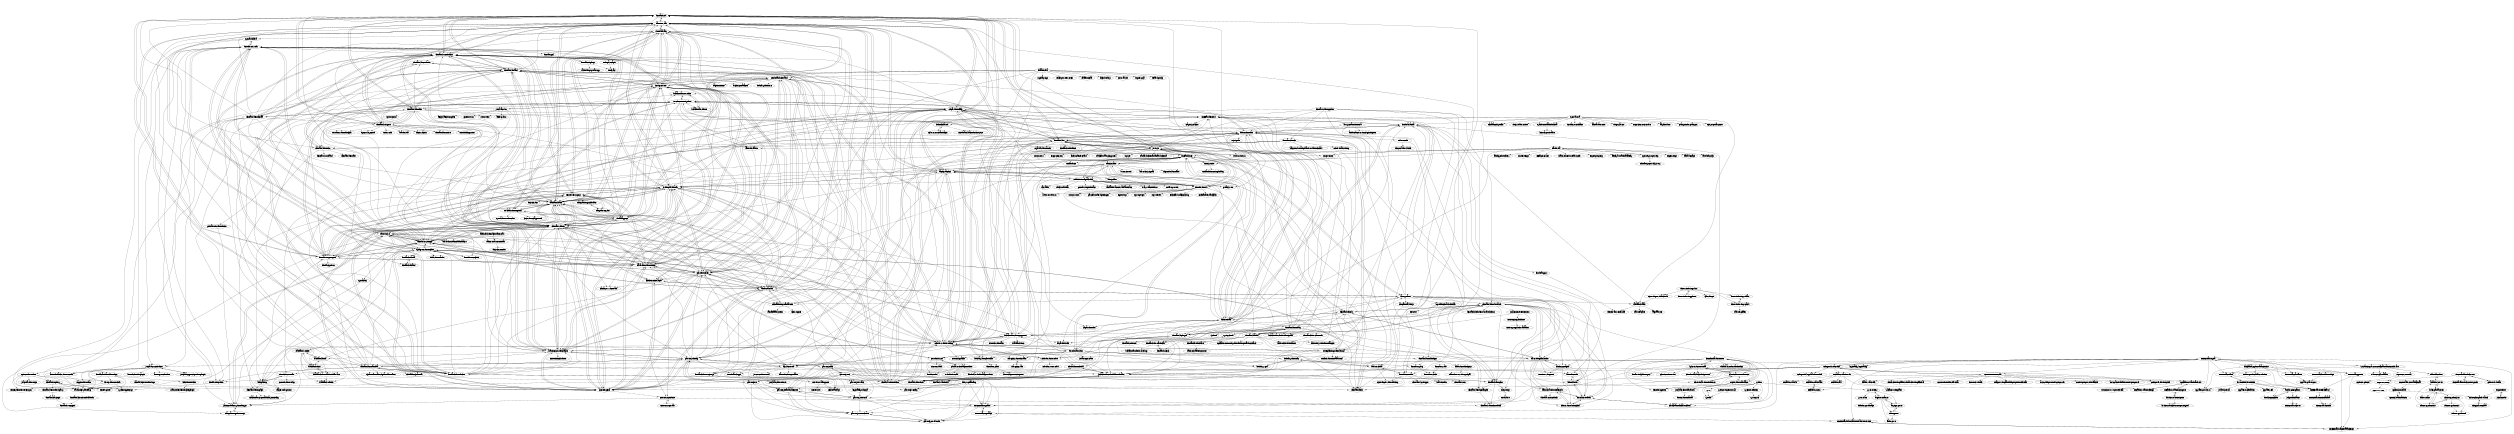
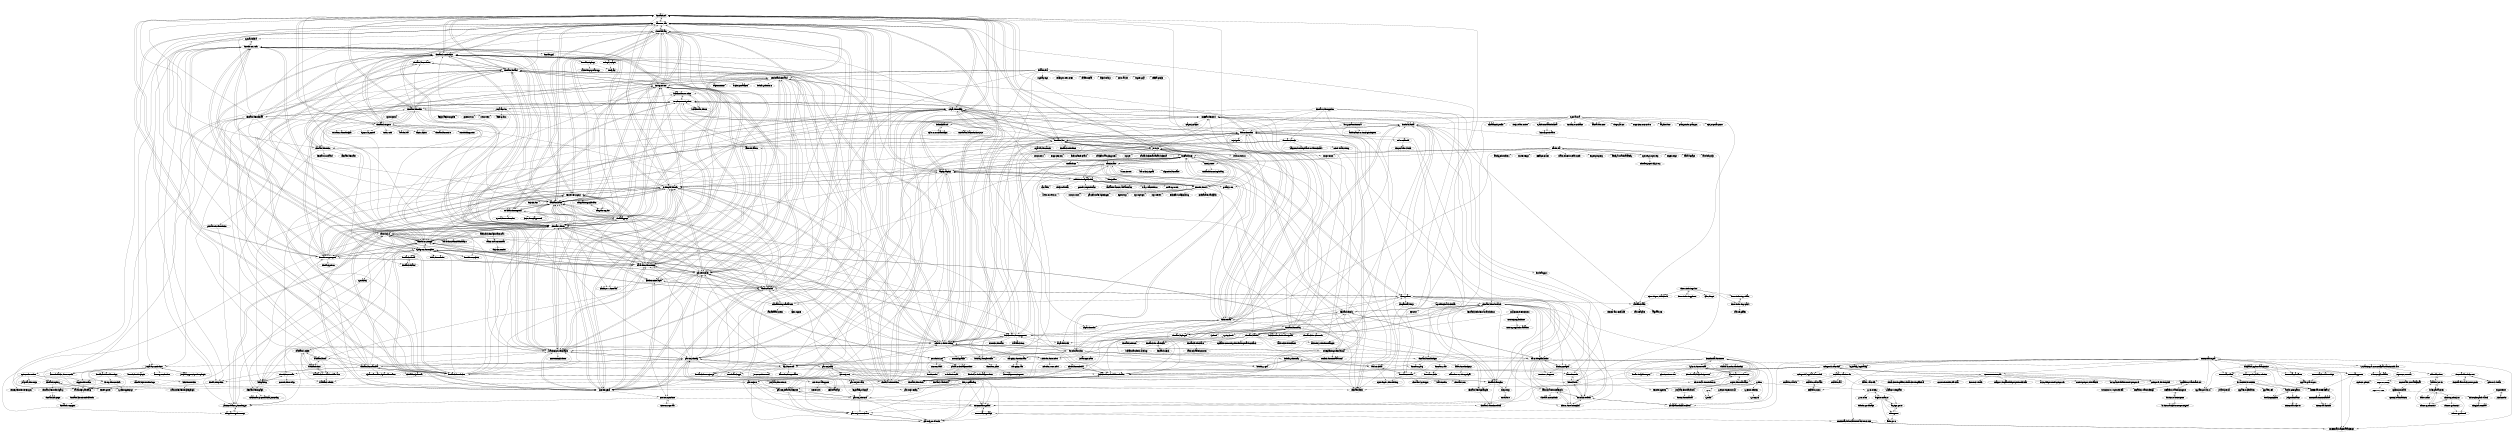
node "bellard/quickjs": label "bellard/quickjs" -> "official/quickjs"
node "Kirlovon/sift": label "Kirlovon/sift" -> "Kirlovon/aloedb"
node "caspervonb/sponsor": removed
